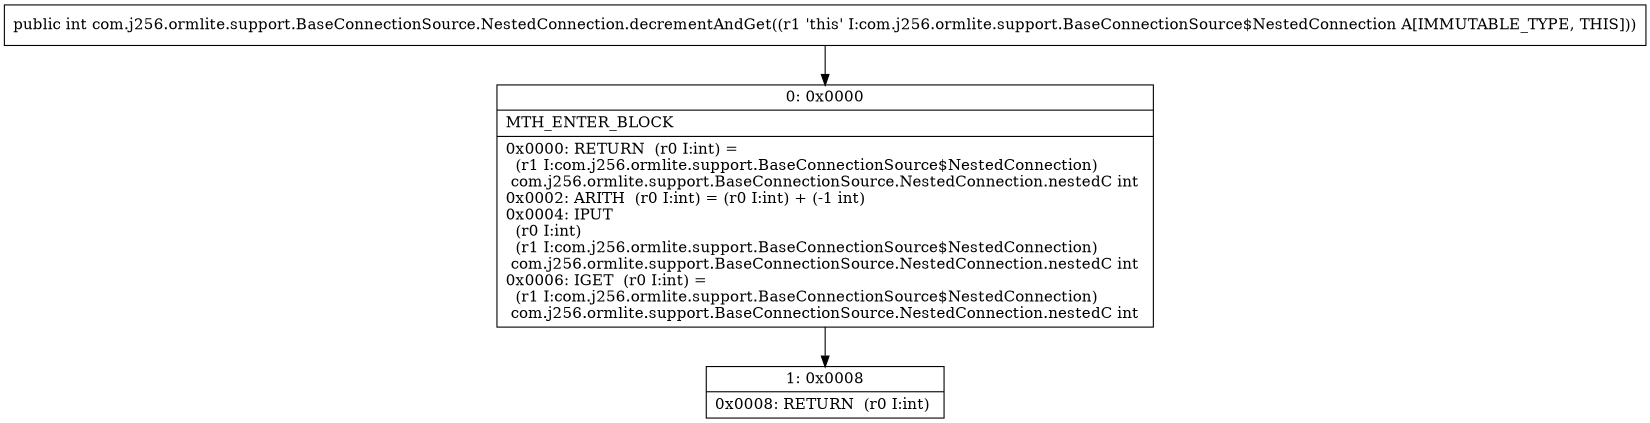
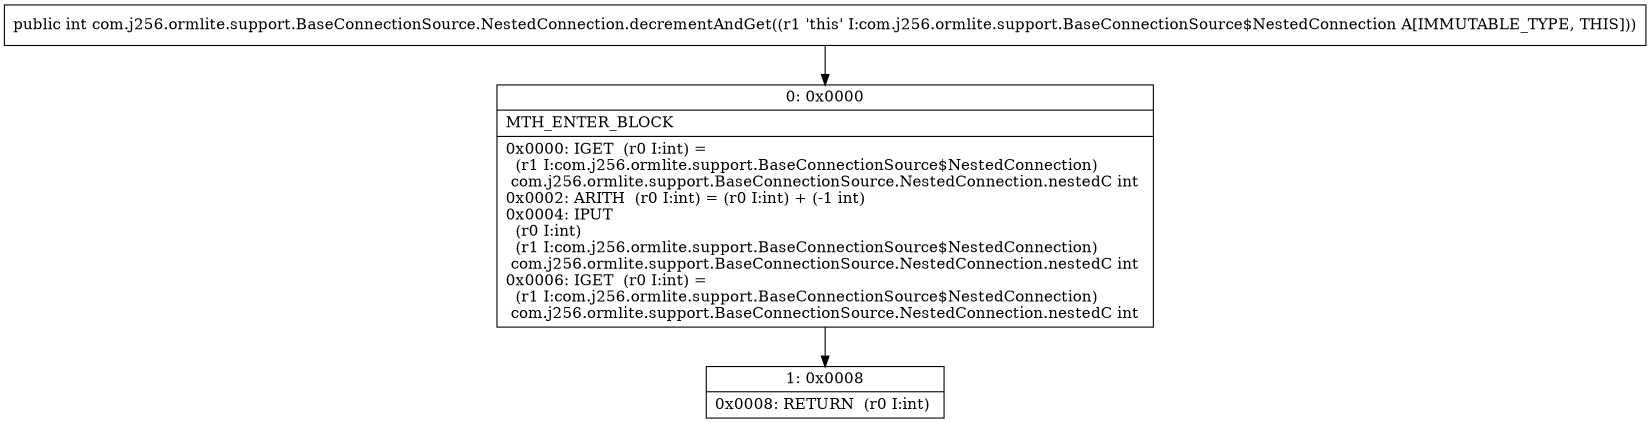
node "0: 0x0000": text "0x0000: RETURN  (r0 I:int) =" -> "0x0000: IGET  (r0 I:int) ="
